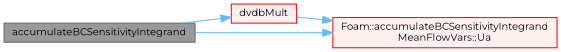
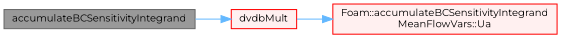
edge "accumulateBCSensitivityIntegrand" -> "Foam::accumulateBCSensitivityIntegrand MeanFlowVars::Ua": removed
